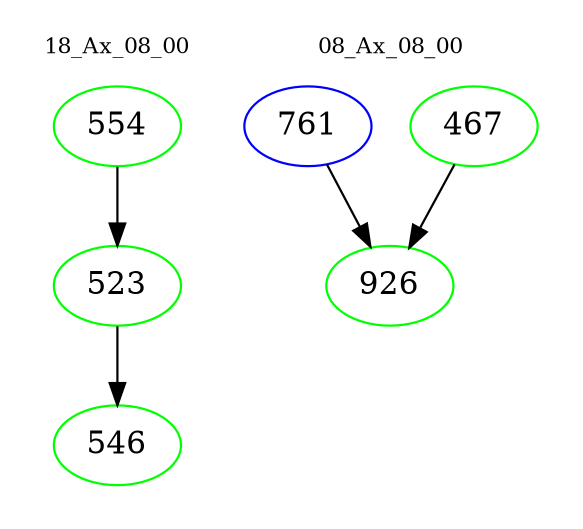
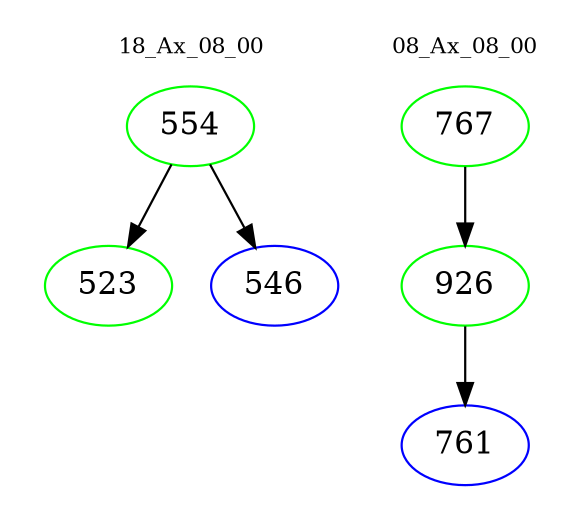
node "467": label "467" -> "767"
edge "761" -> "926": reversed
edge "523" -> "546": now "554" -> "546"
node "546": color green -> blue
